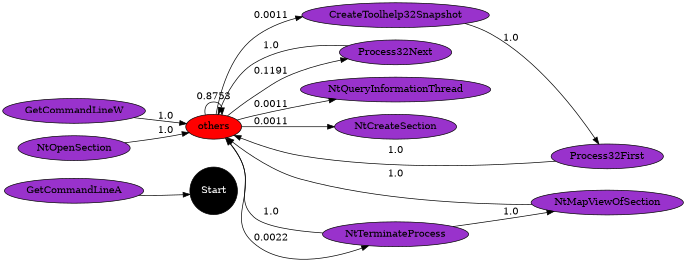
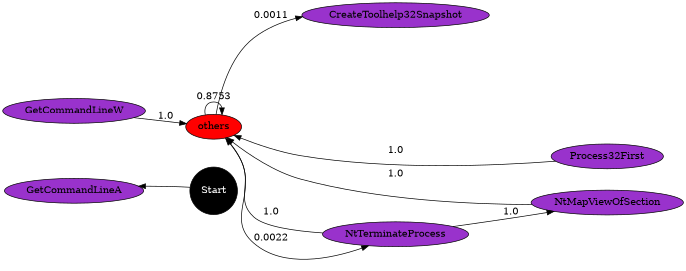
node "Process32Next": removed
edge "CreateToolhelp32Snapshot" -> "Process32First": removed, label "1.0"
node "NtQueryInformationThread": removed
node "NtCreateSection": removed
node "NtOpenSection": removed
edge "GetCommandLineA" -> "Start": reversed
